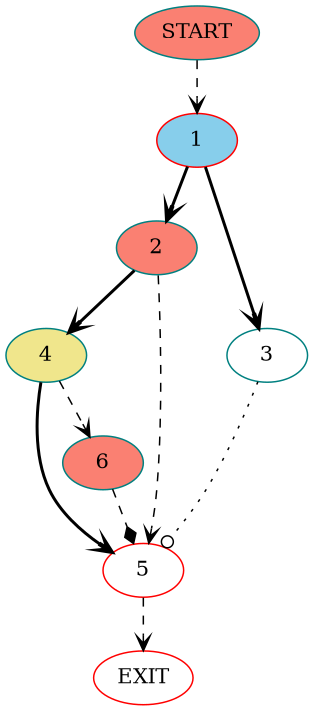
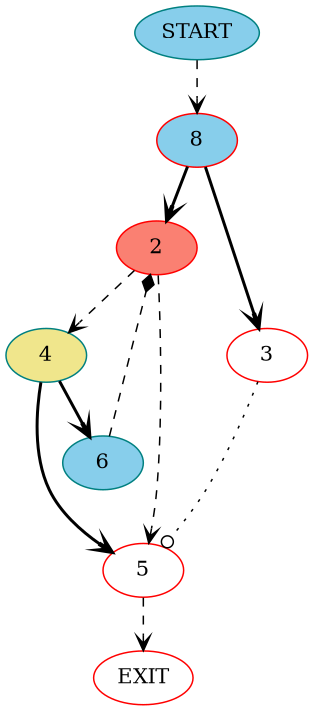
node "START": fillcolor salmon -> skyblue
node "1": label "1" -> "8"
node "2": color teal -> red
edge "2" -> "4": style bold -> dashed
node "3": color teal -> red
edge "4" -> "6": style dashed -> bold
node "6": fillcolor salmon -> skyblue
edge "6" -> "5": now "6" -> "2"
